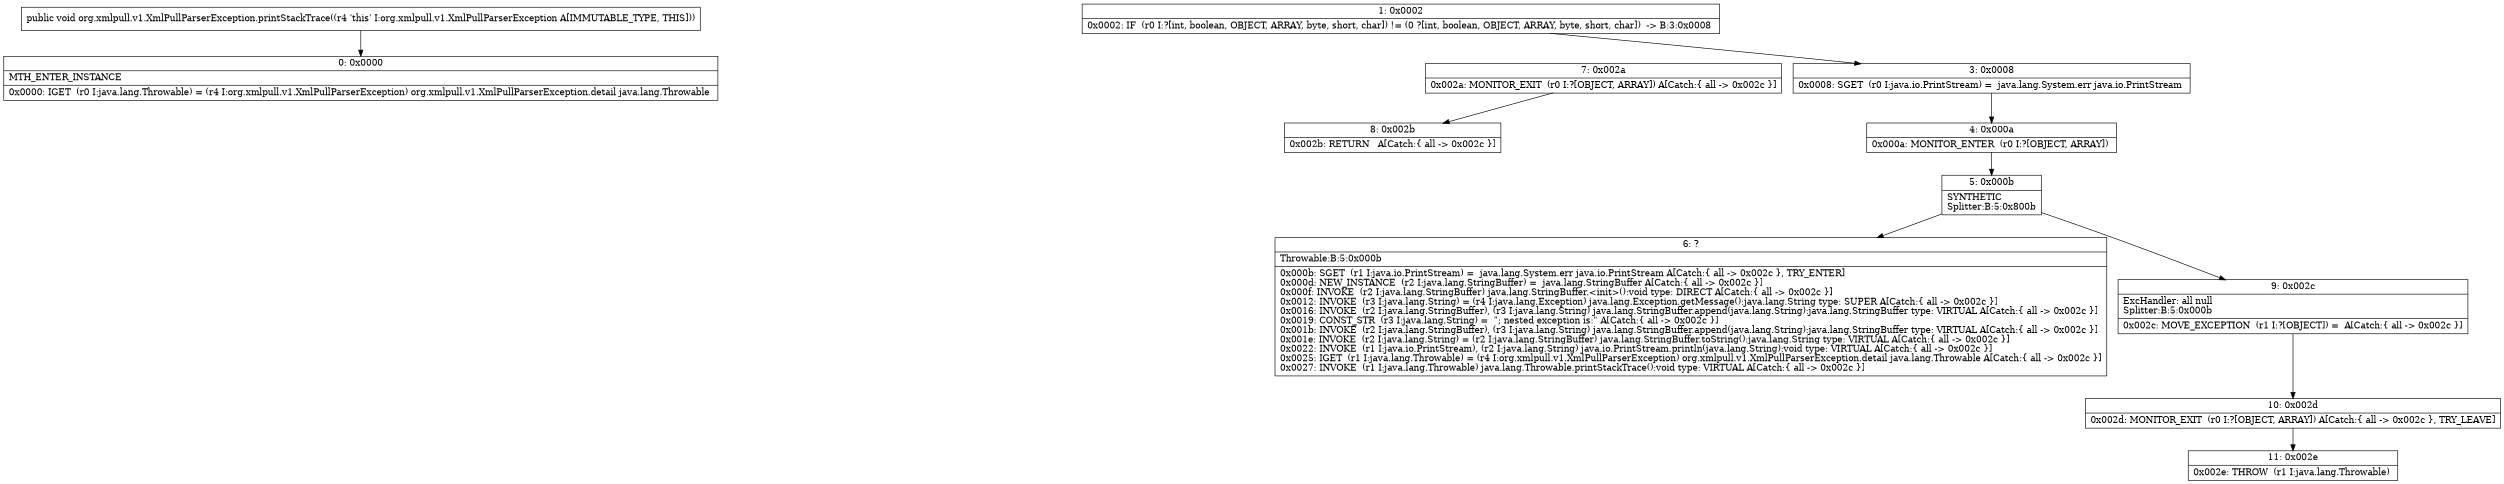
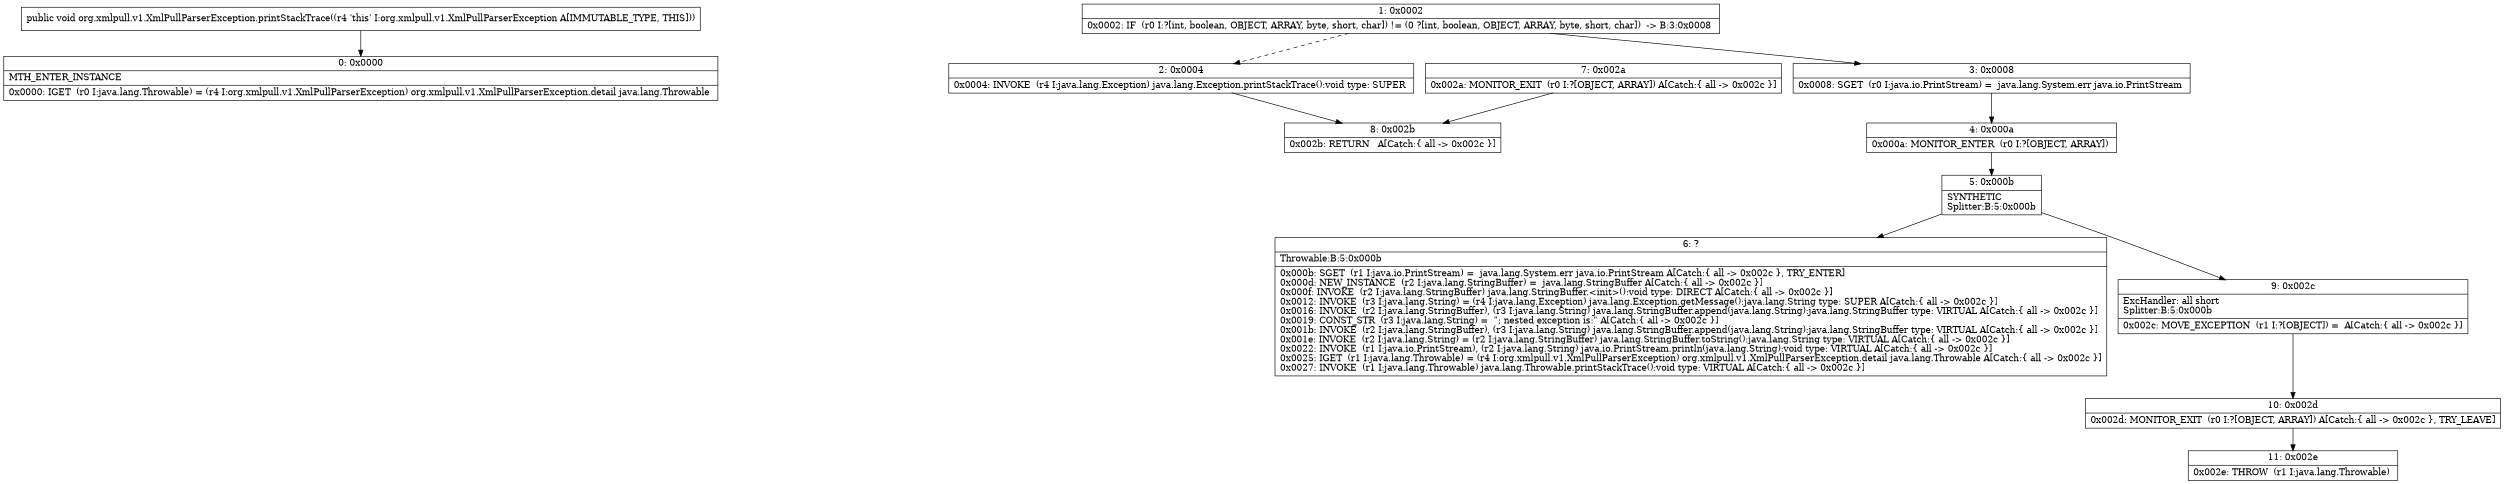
node "2: 0x0004": added
node "5: 0x000b": text "Splitter:B:5:0x800b" -> "Splitter:B:5:0x000b"
node "9: 0x002c": text "ExcHandler: all null" -> "ExcHandler: all short"
